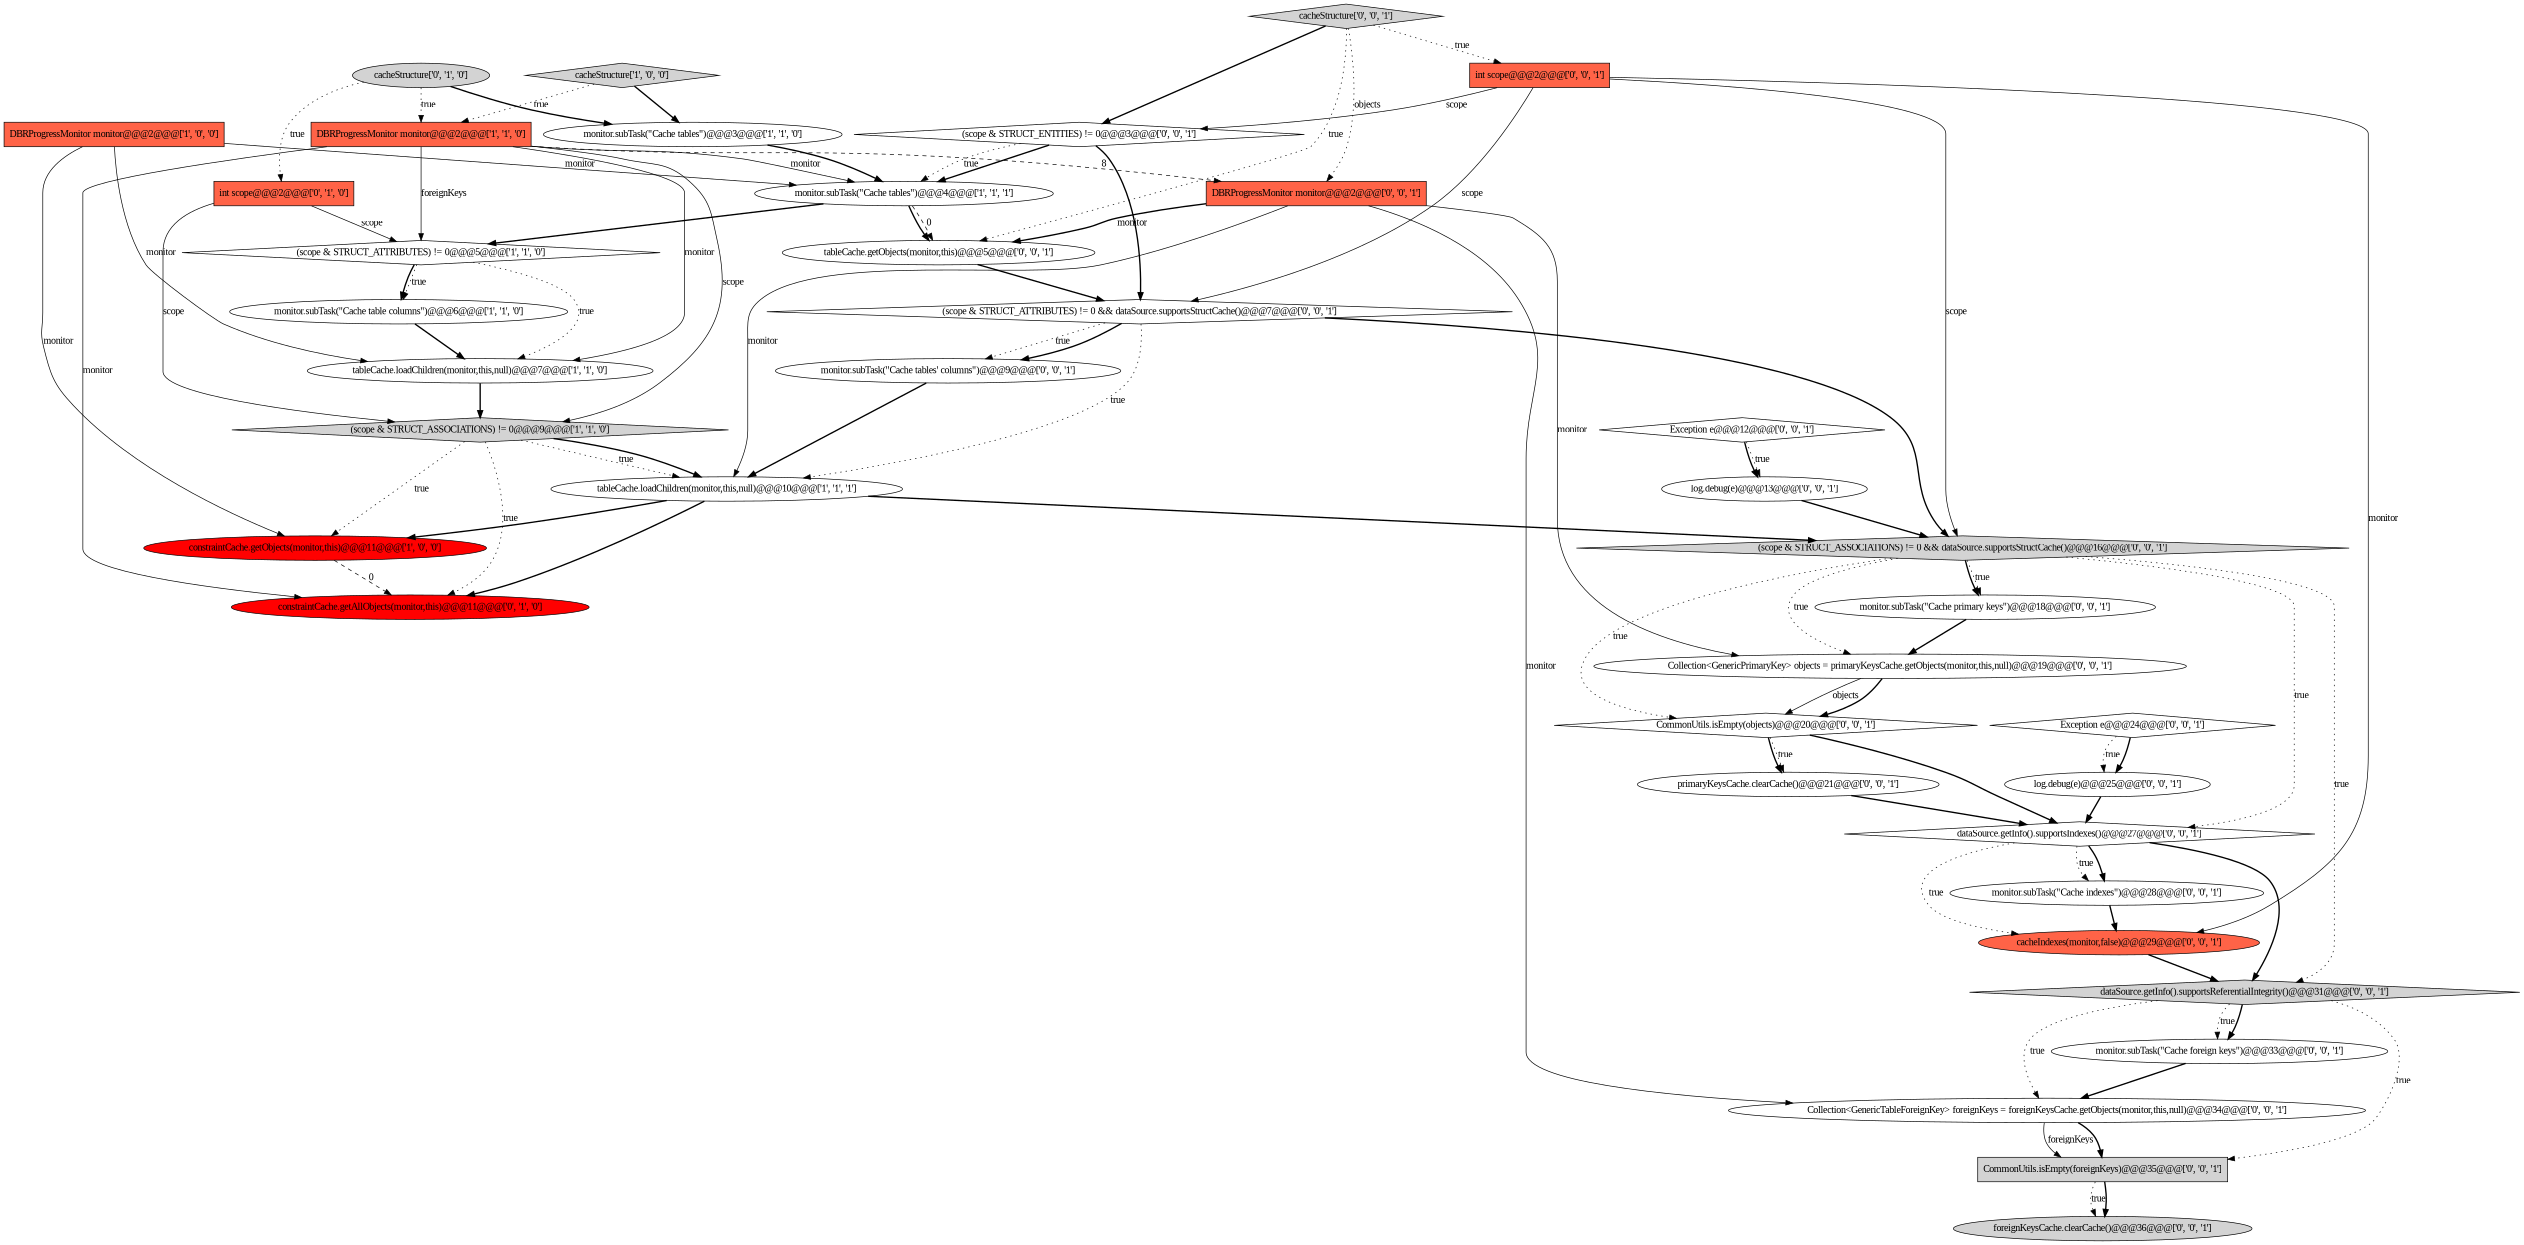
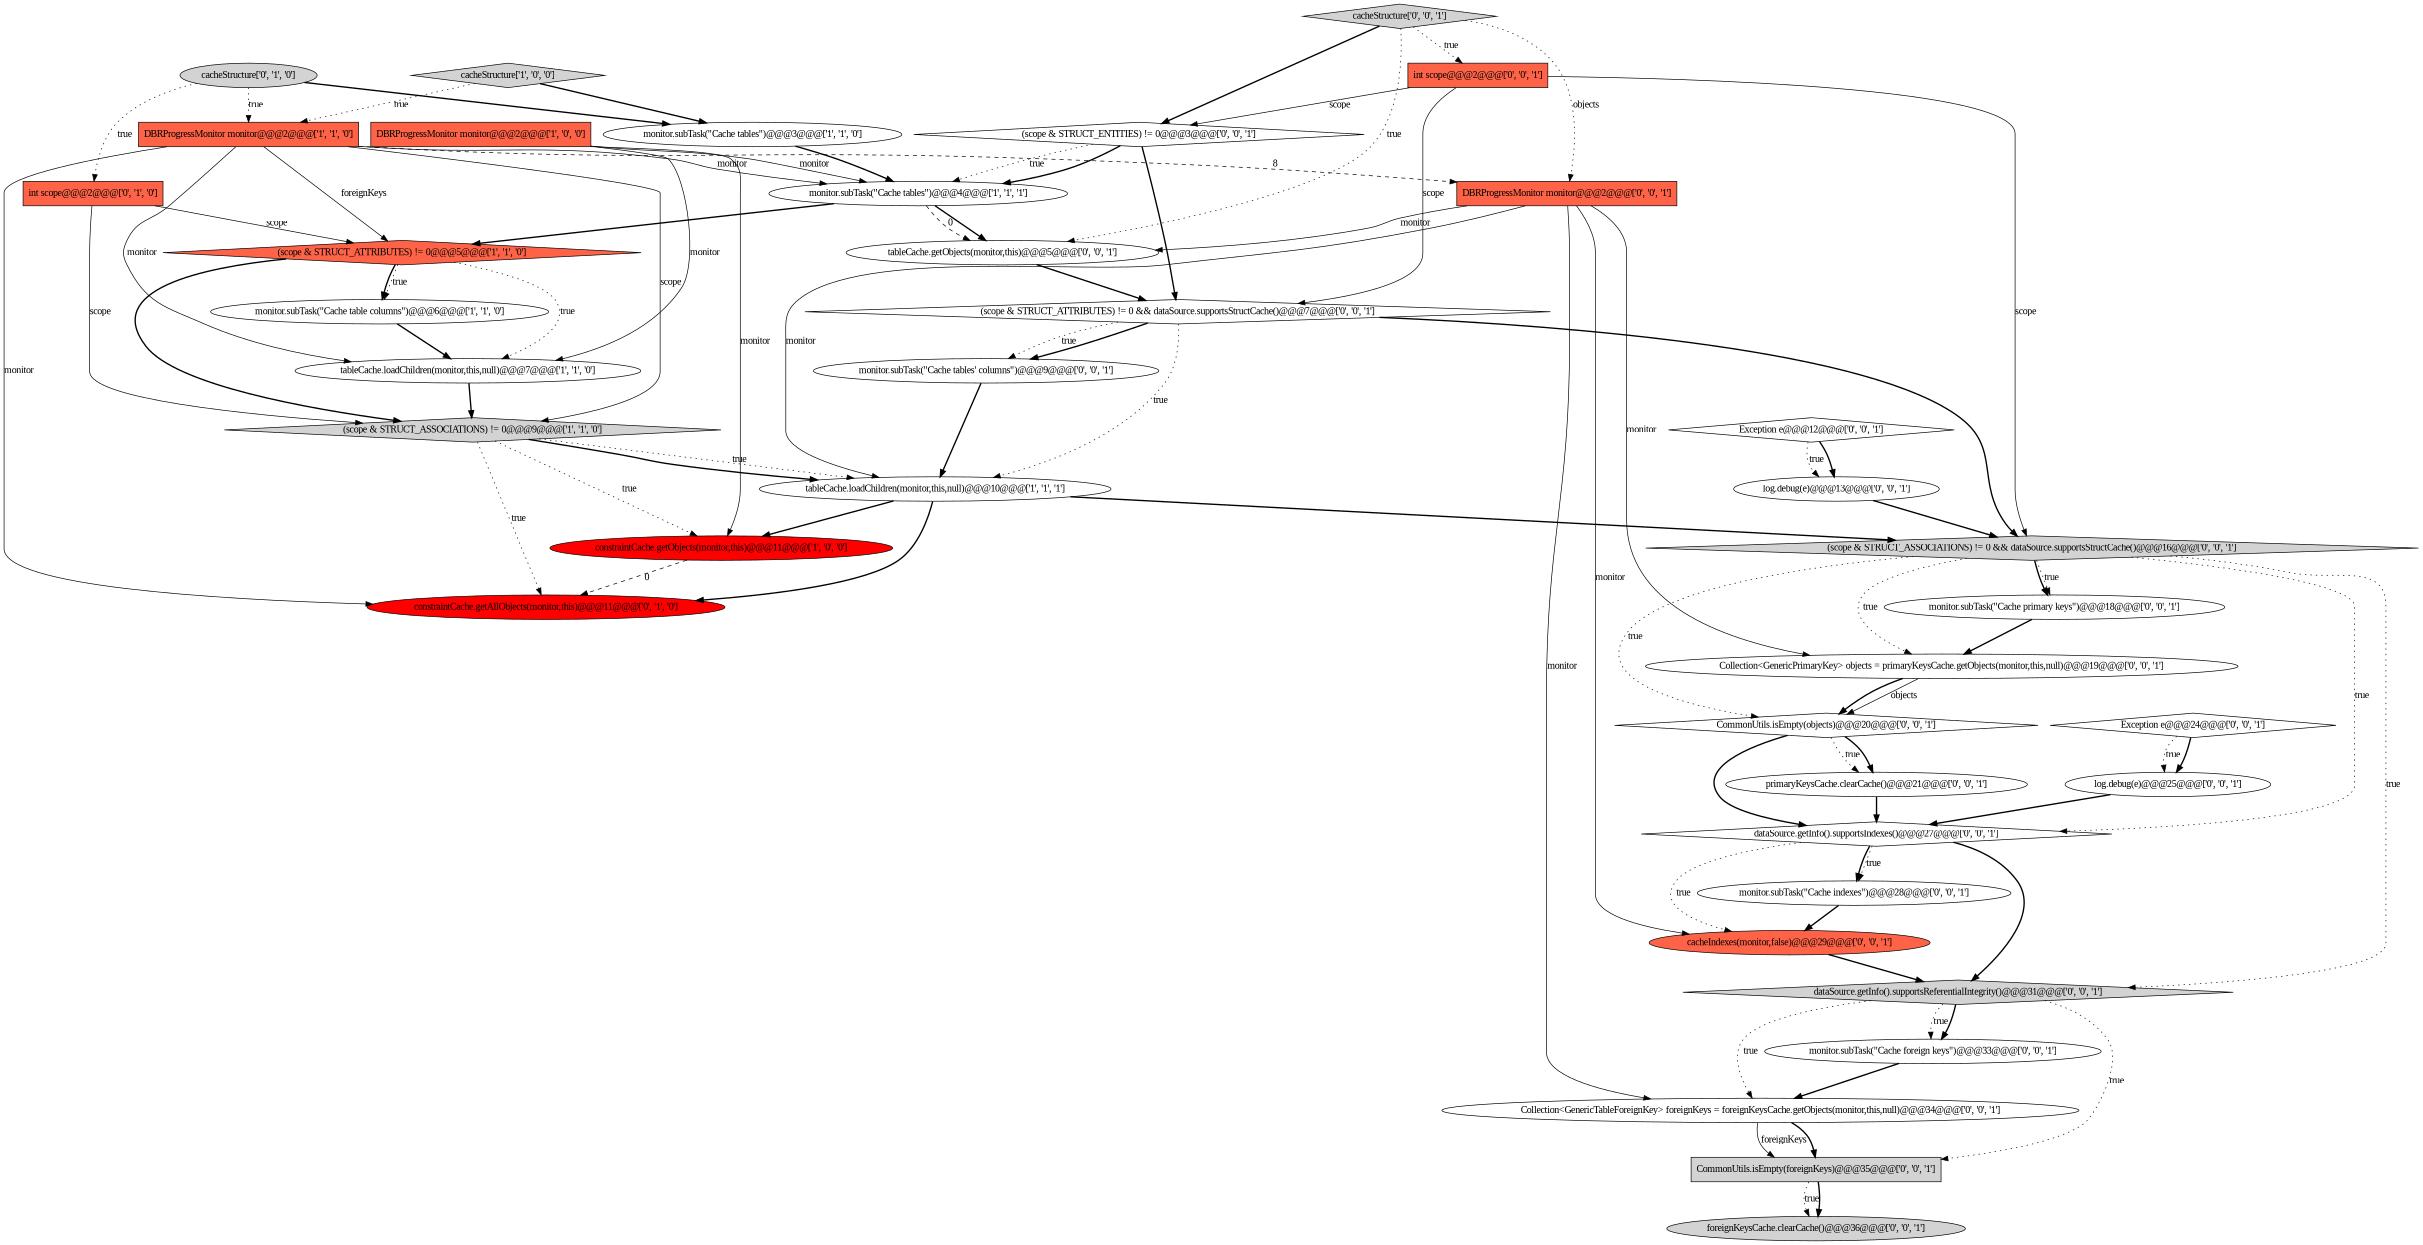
edge "int scope@@@2@@@['0', '0', '1']" -> "cacheIndexes(monitor,false)@@@29@@@['0', '0', '1']": now "DBRProgressMonitor monitor@@@2@@@['0', '0', '1']" -> "cacheIndexes(monitor,false)@@@29@@@['0', '0', '1']"
edge "DBRProgressMonitor monitor@@@2@@@['0', '0', '1']" -> "tableCache.getObjects(monitor,this)@@@5@@@['0', '0', '1']": style bold -> solid
node "(scope & STRUCT_ATTRIBUTES) != 0@@@5@@@['1', '1', '0']": fillcolor white -> tomato
edge "(scope & STRUCT_ATTRIBUTES) != 0@@@5@@@['1', '1', '0']" -> "(scope & STRUCT_ASSOCIATIONS) != 0@@@9@@@['1', '1', '0']": added
